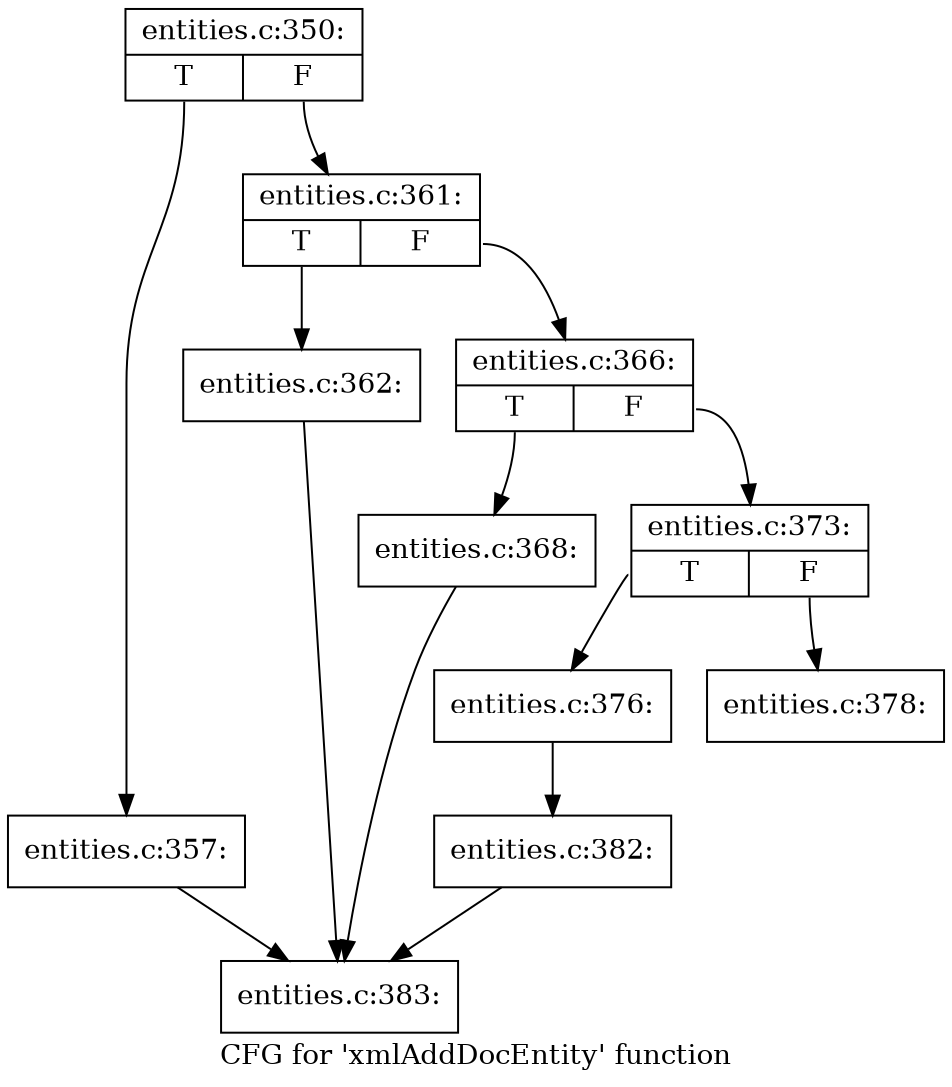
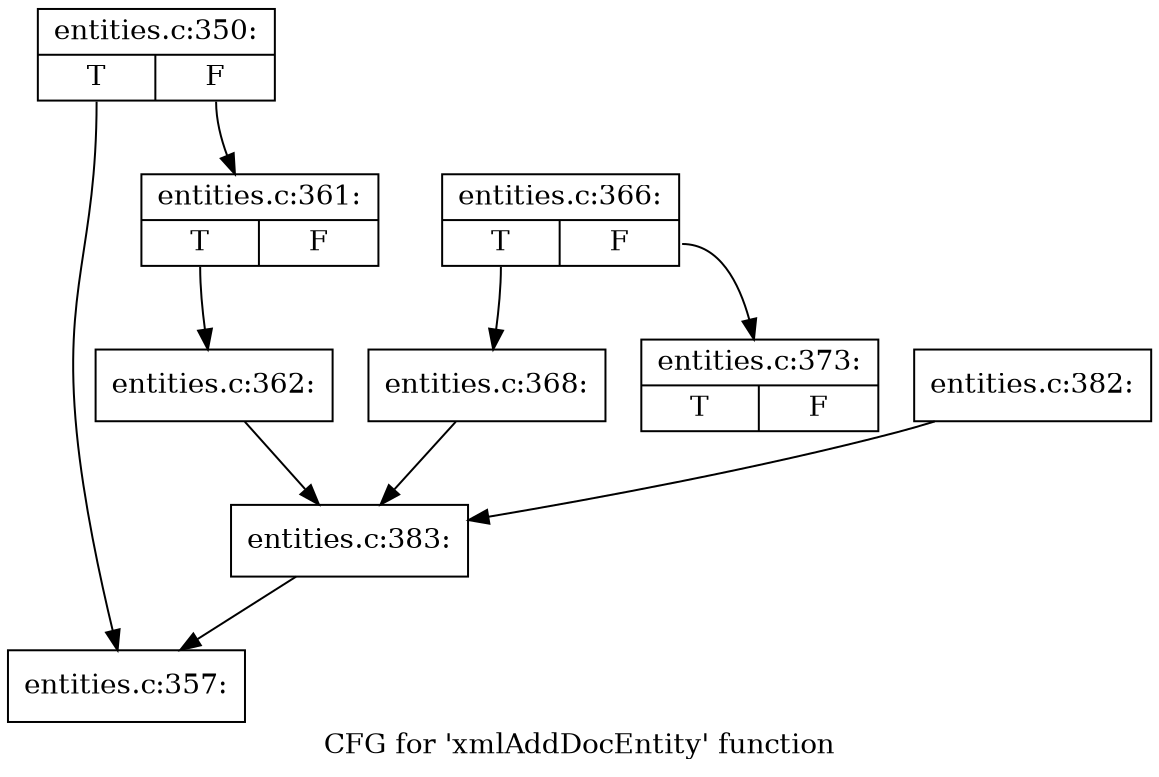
edge "entities.c:361:" -> "entities.c:366:": removed
node "entities.c:376:": removed
node "entities.c:378:": removed
edge "entities.c:357:" -> "entities.c:383:": reversed
